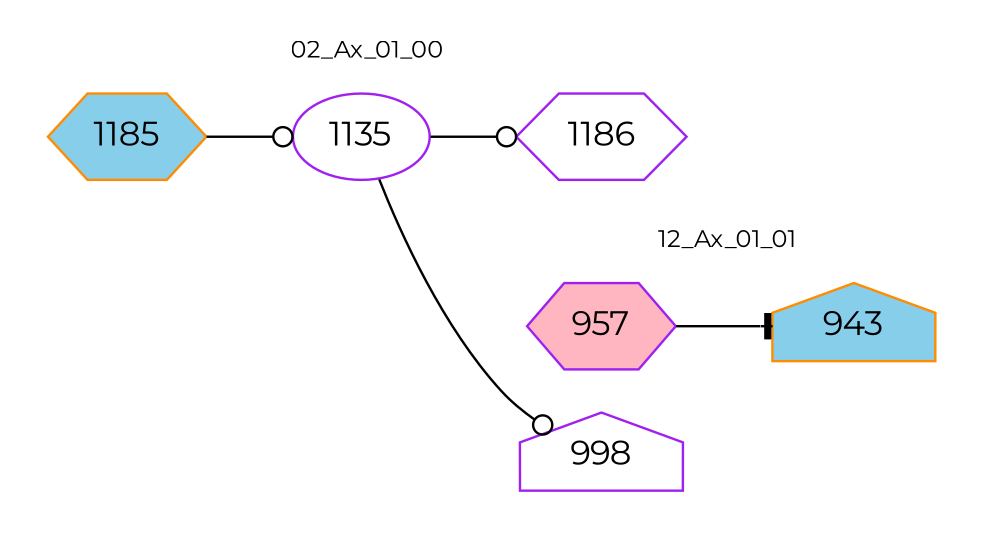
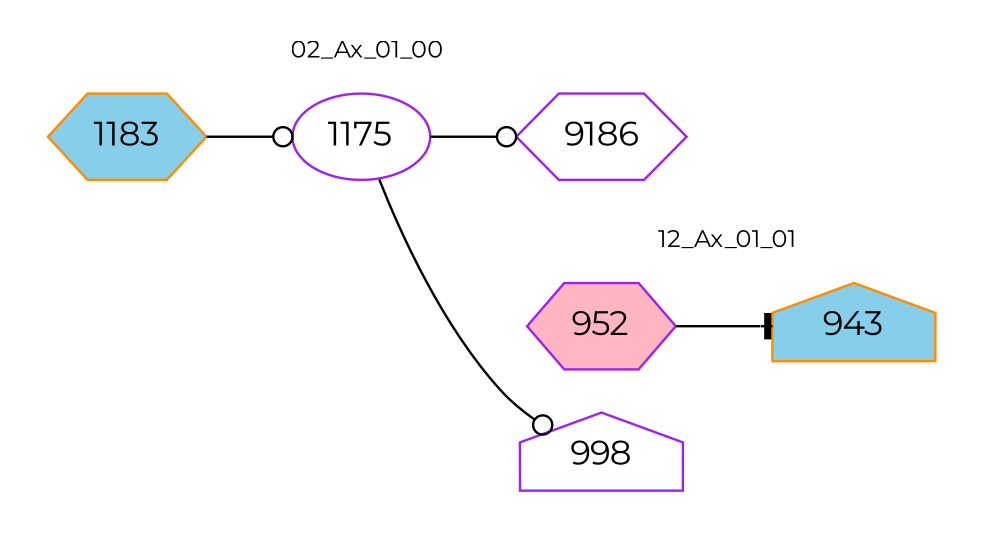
node "1185": label "1185" -> "1183"
node "1135": label "1135" -> "1175"
node "1186": label "1186" -> "9186"
node "957": label "957" -> "952"
